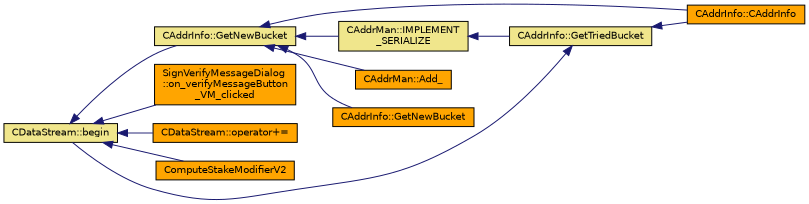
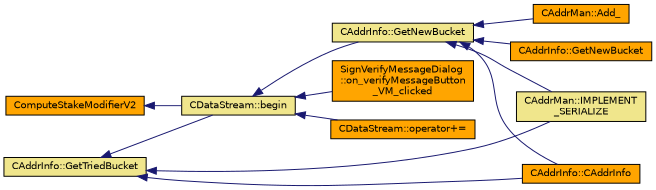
edge "CAddrInfo::GetTriedBucket" -> "CAddrMan::IMPLEMENT _SERIALIZE": reversed
edge "ComputeStakeModifierV2" -> "CDataStream::begin": reversed
